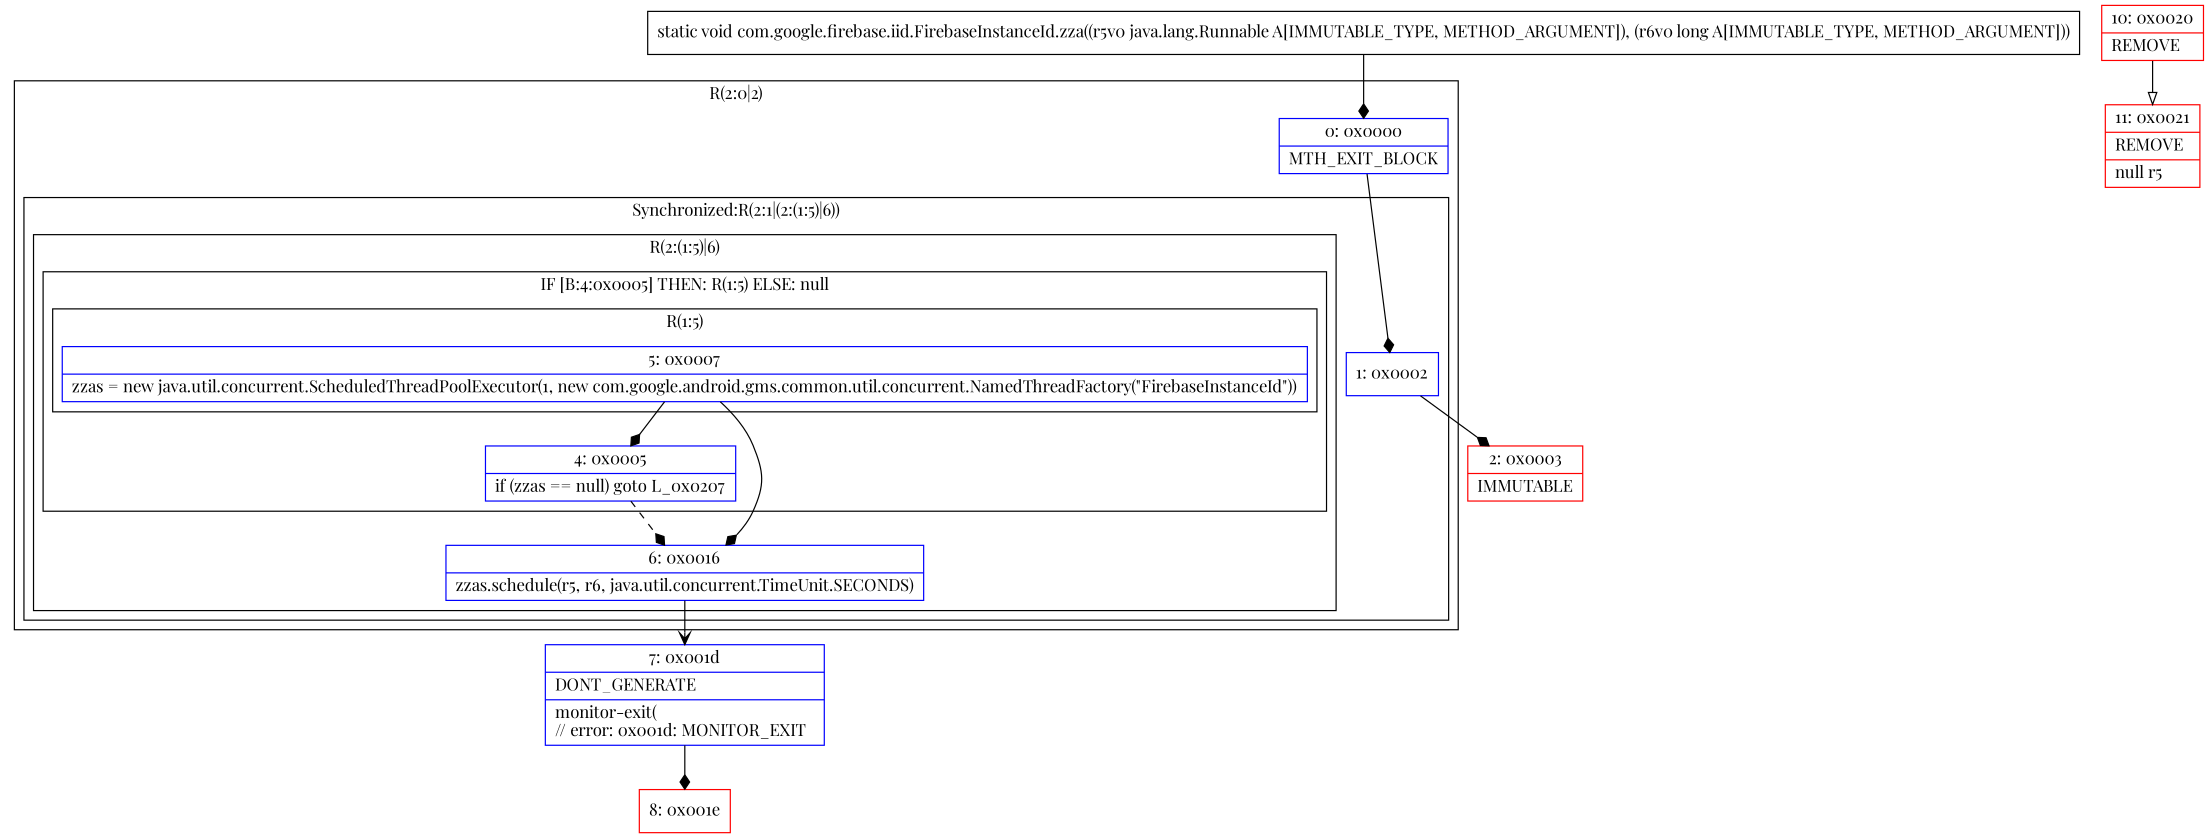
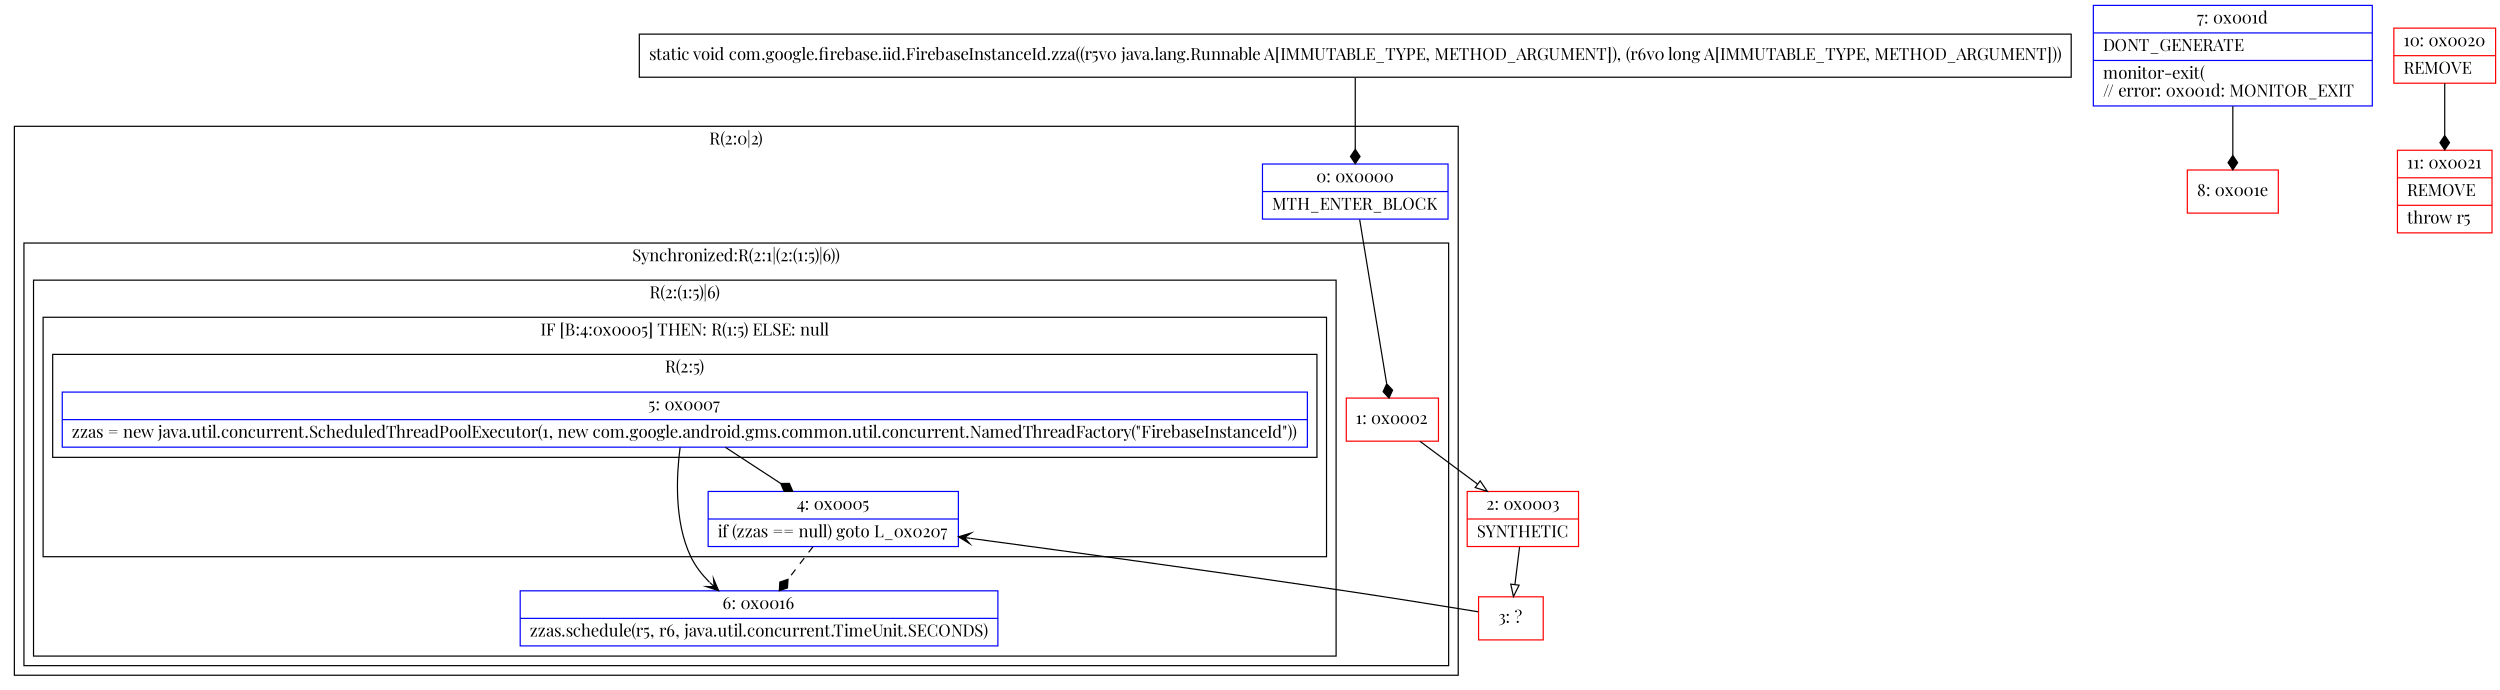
edge "10: 0x0020" -> "11: 0x0021": arrowhead onormal -> diamond
node "0: 0x0000": text "MTH_EXIT_BLOCK" -> "MTH_ENTER_BLOCK"
node "11: 0x0021": text "null r5" -> "throw r5"
cluster "R(1:5)": label "R(1:5)" -> "R(2:5)"
node "1: 0x0002": color blue -> red
edge "1: 0x0002" -> "2: 0x0003": arrowhead diamond -> onormal
edge "5: 0x0007" -> "6: 0x0016": arrowhead diamond -> vee
node "2: 0x0003": text "IMMUTABLE" -> "SYNTHETIC"
edge "6: 0x0016" -> "7: 0x001d": removed
node "3: ?": added
